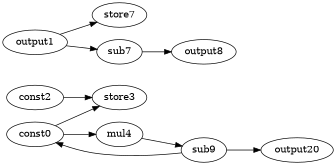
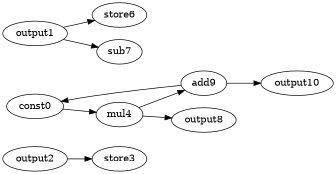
node "store7": label "store7" -> "store6"
edge "sub7" -> "output8": now "mul4" -> "output8"
node "const2": label "const2" -> "output2"
edge "const0" -> "store3": removed
node "sub9": label "sub9" -> "add9"
node "output20": label "output20" -> "output10"
